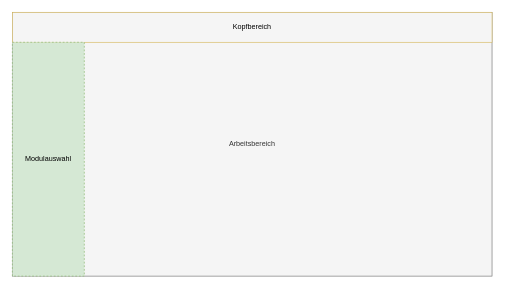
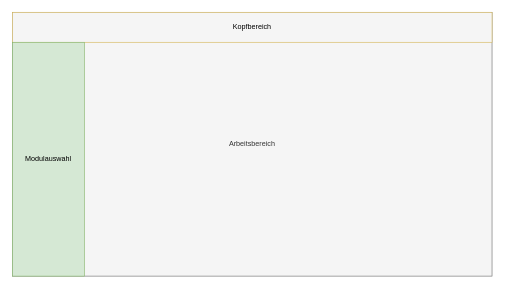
node "Modulauswahl": style dashed -> solid
